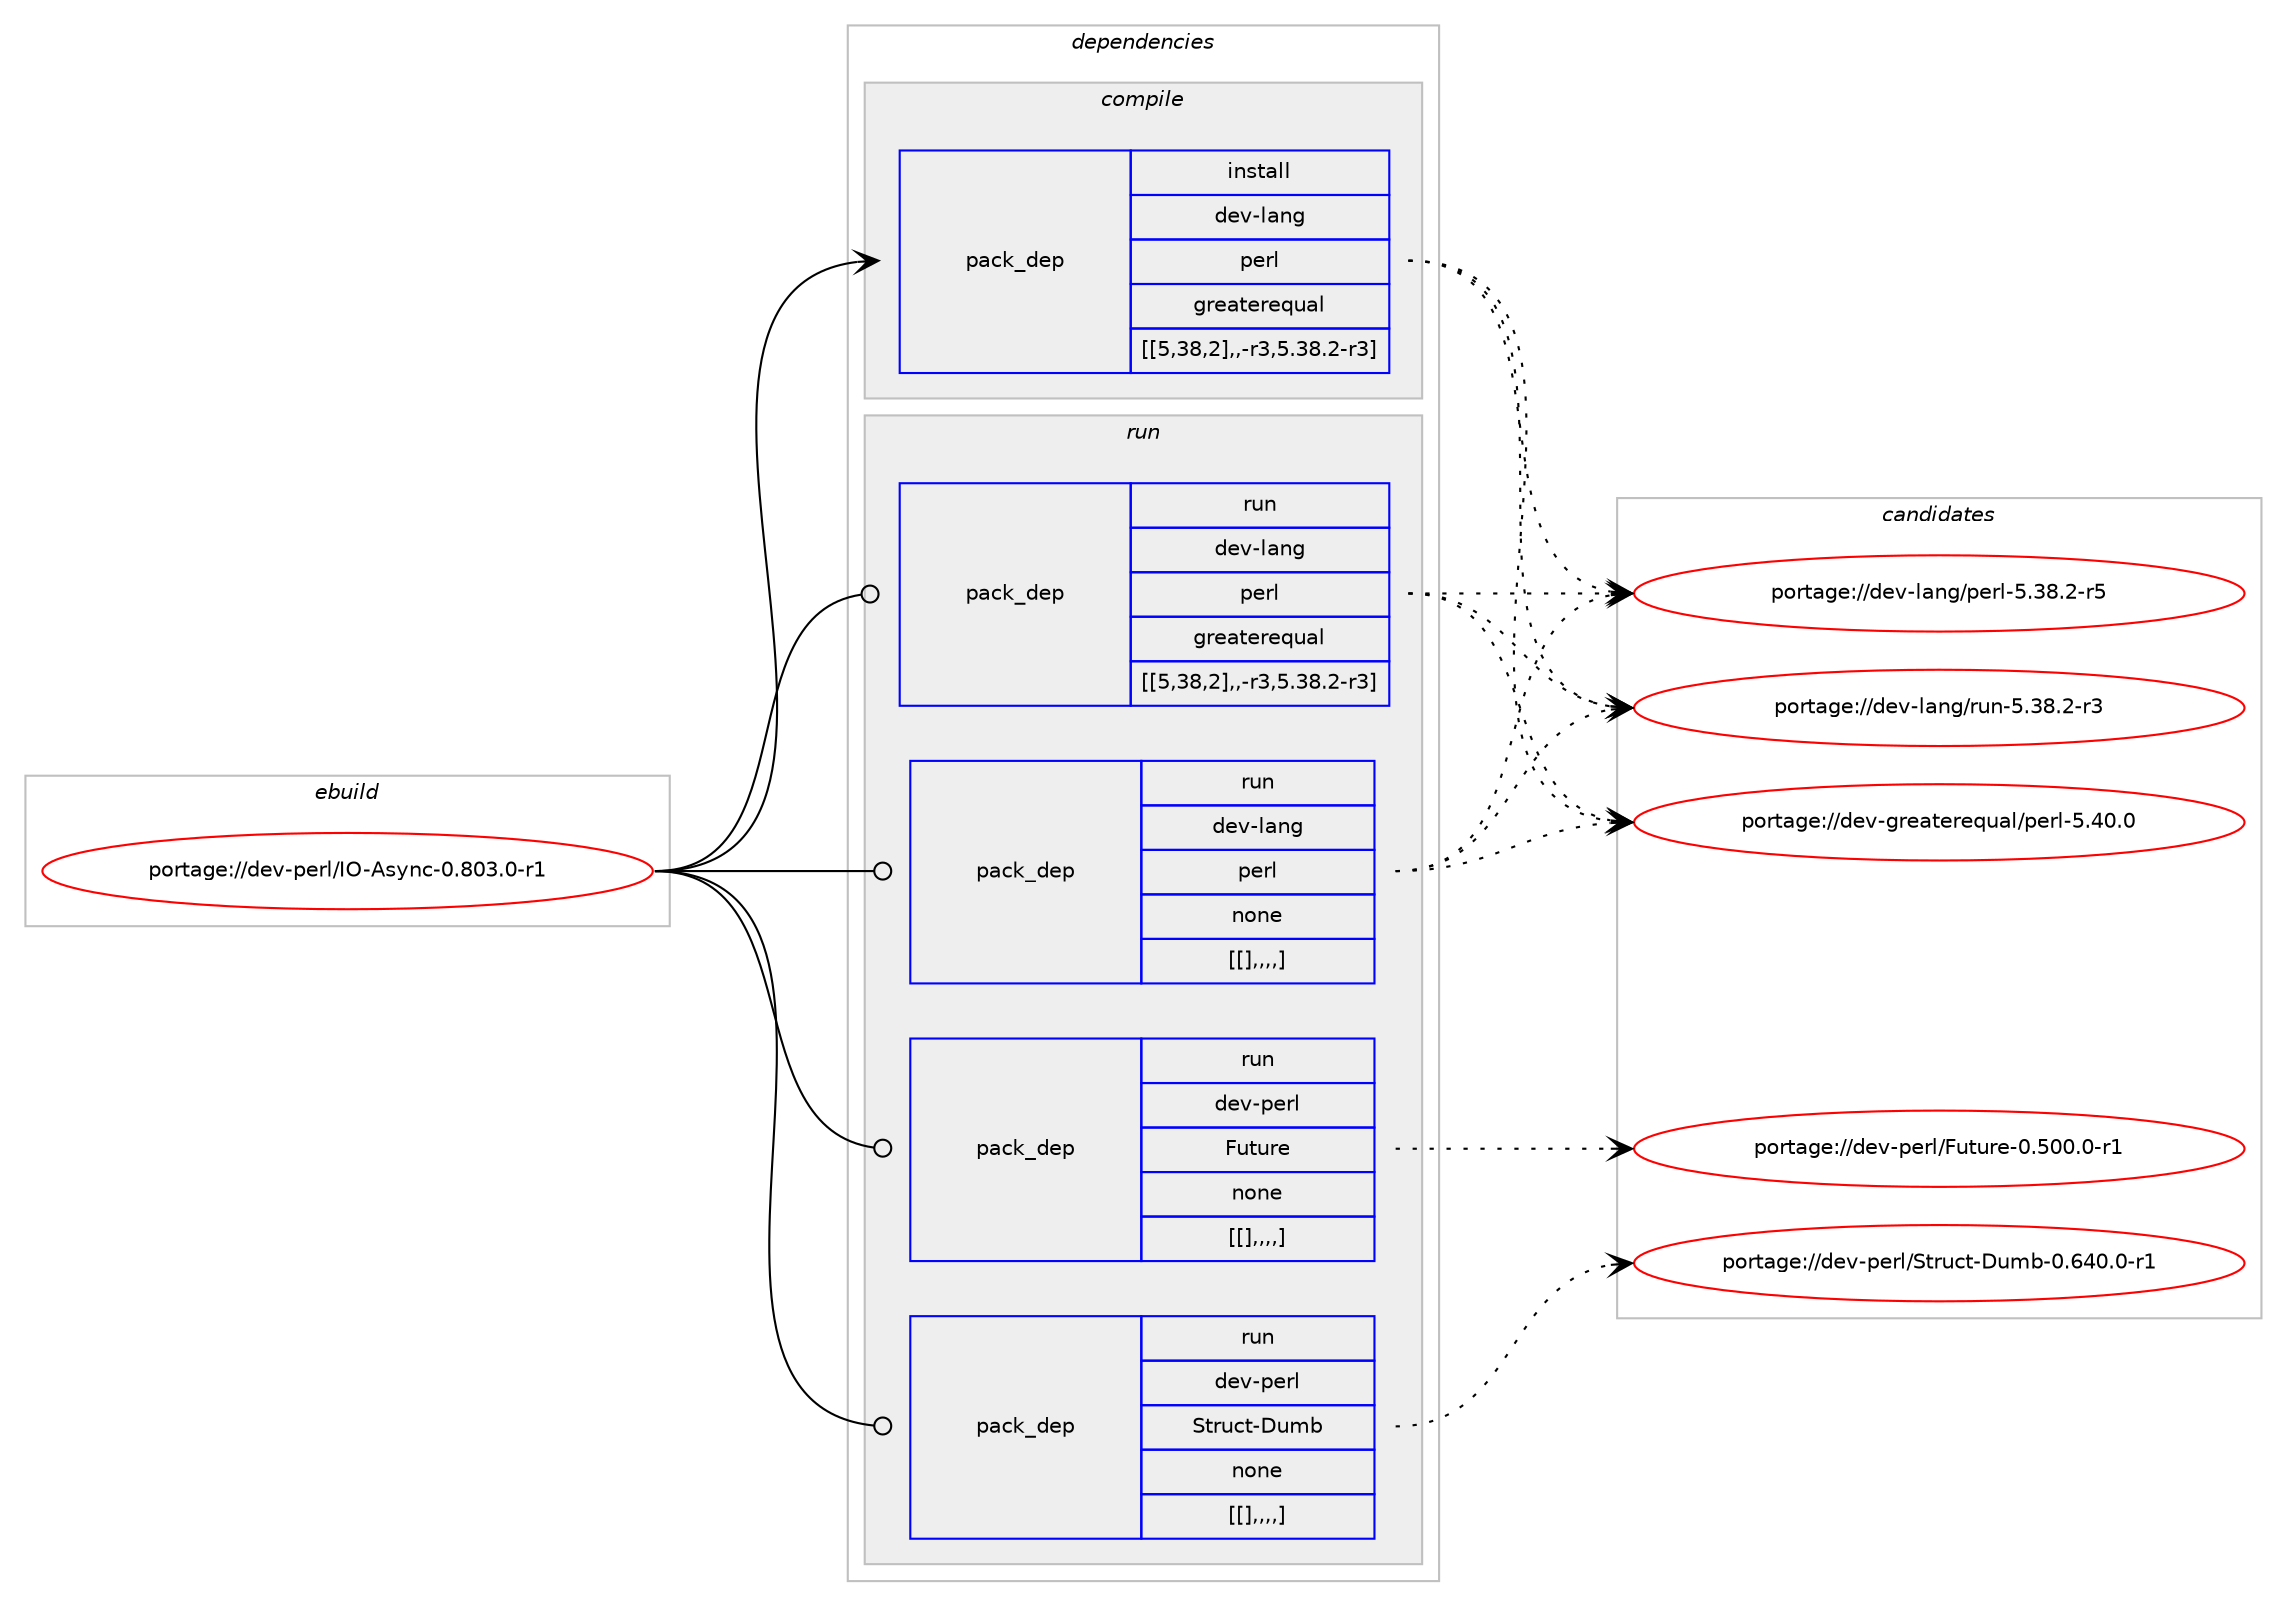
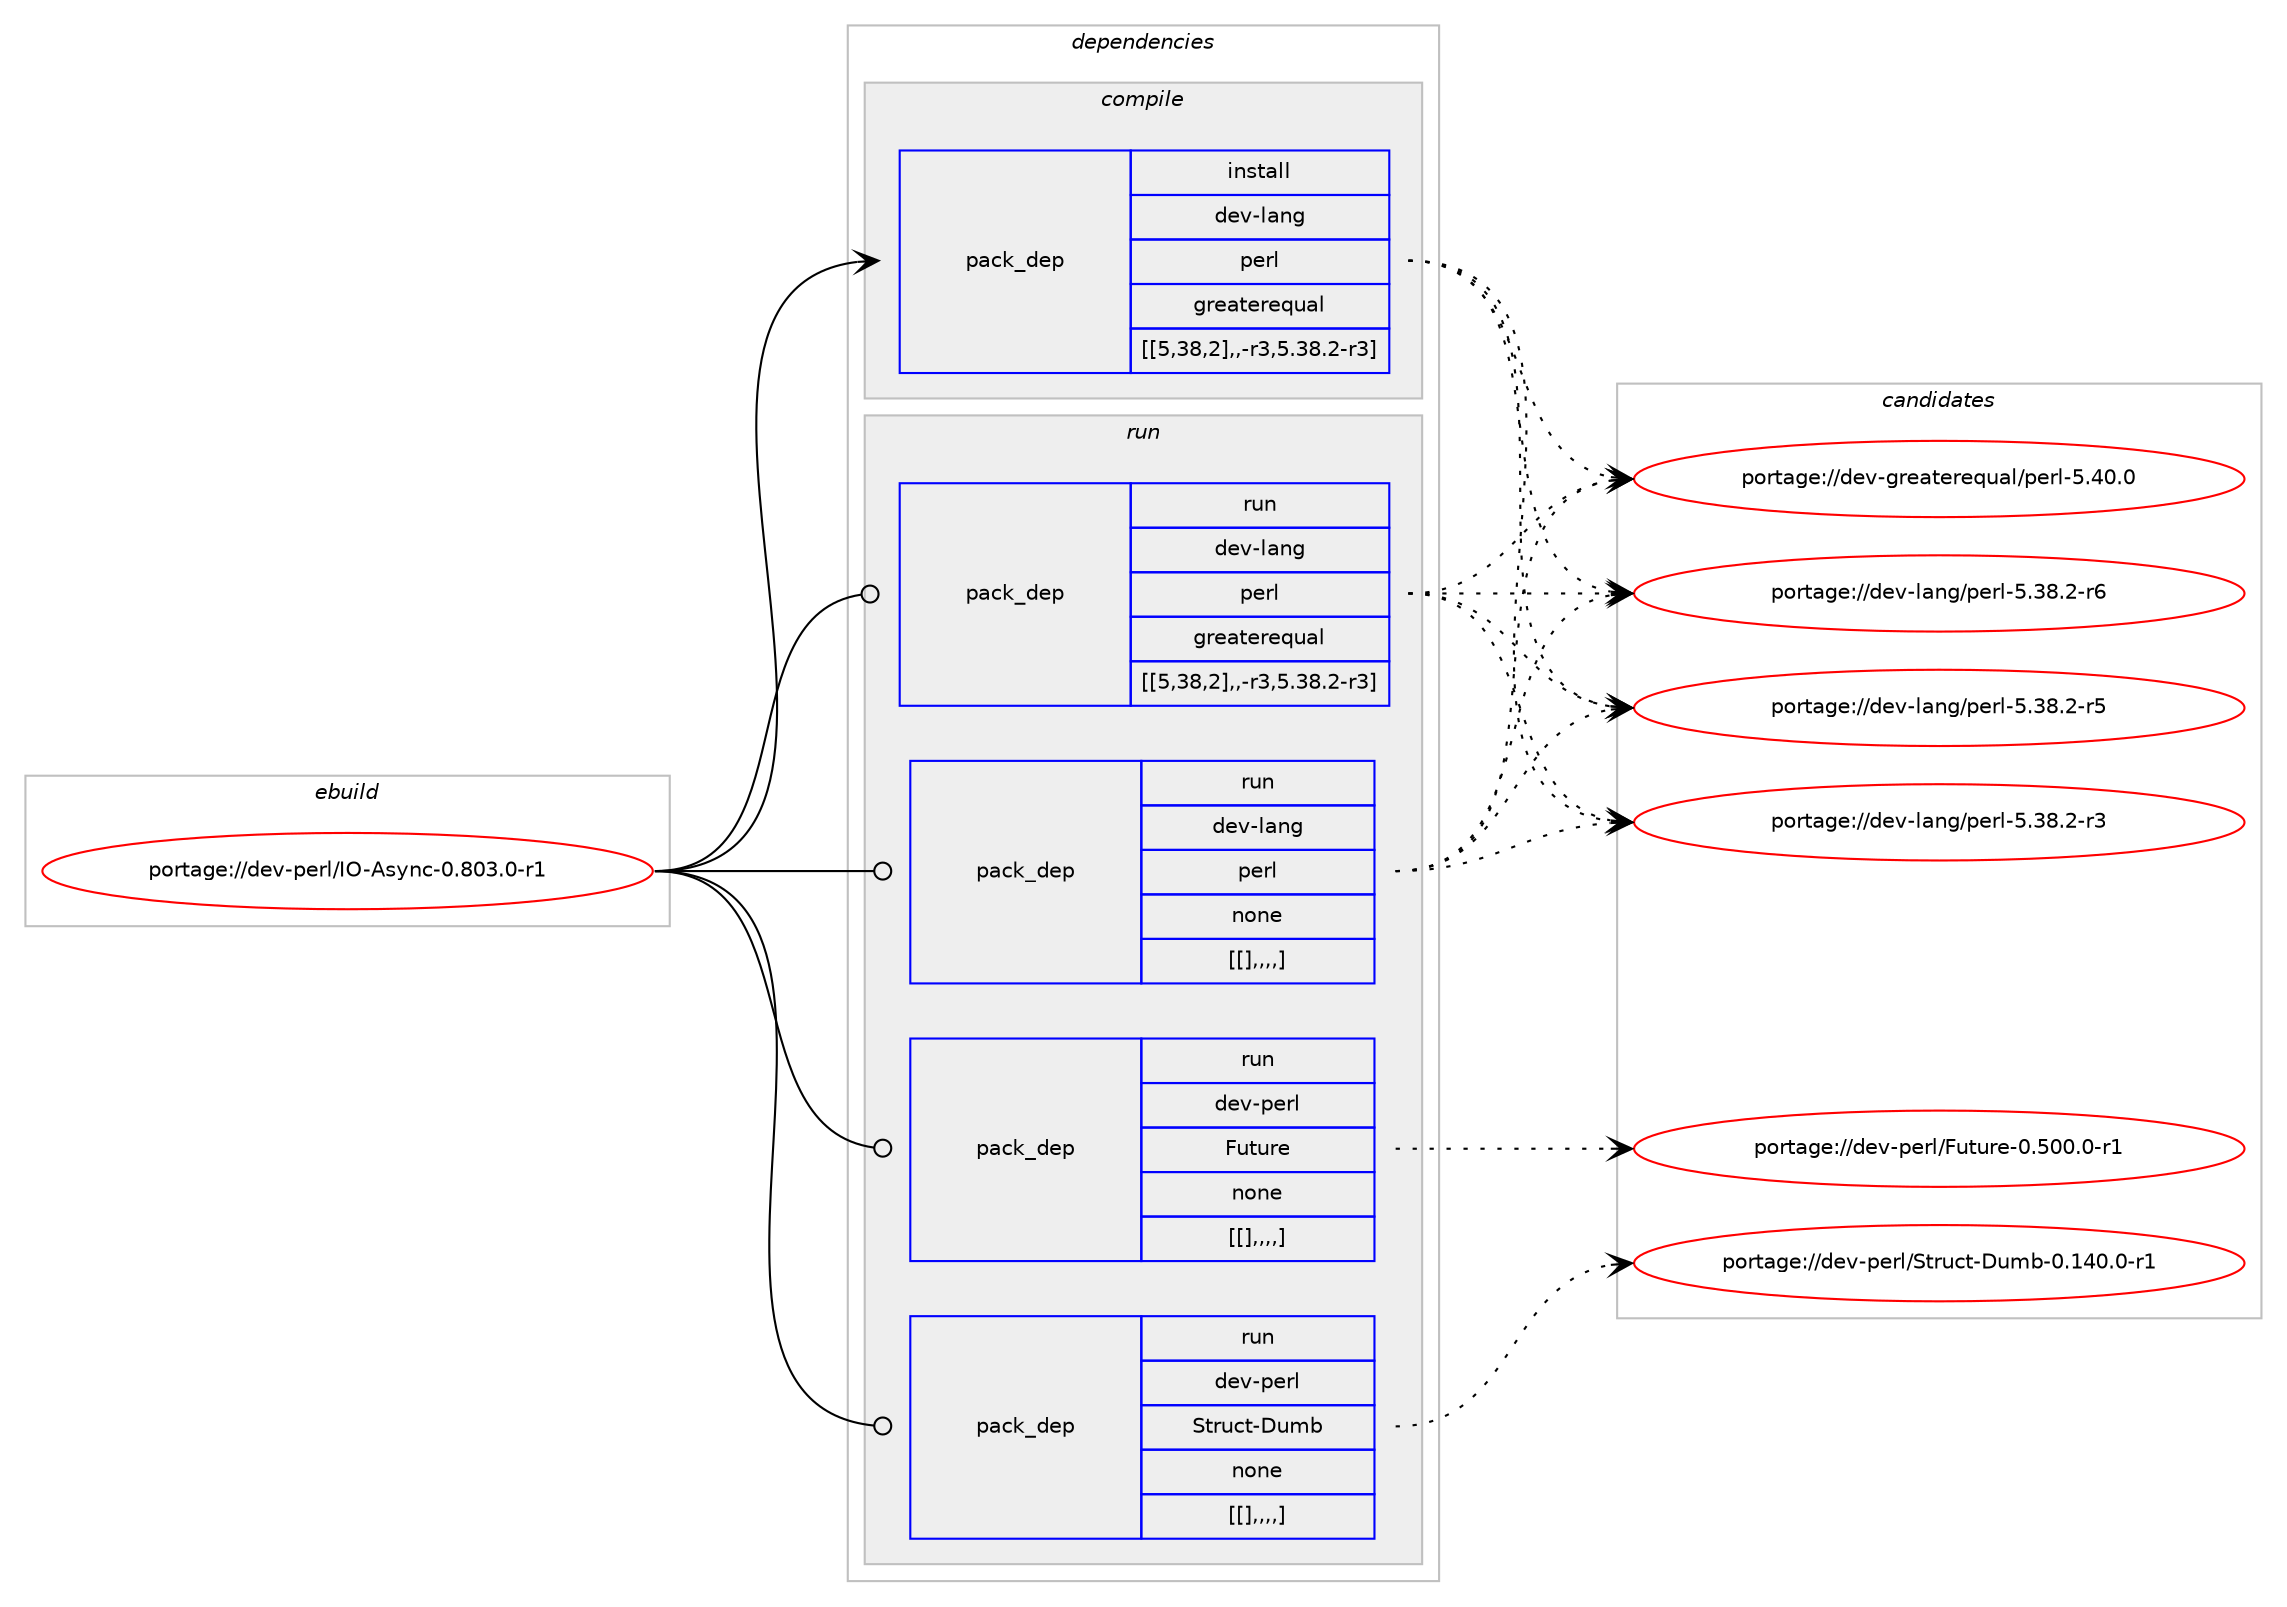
node "portage://dev-lang/perl-5.38.2-r6": added
node "portage://dev-lang/run-5.38.2-r3": label "portage://dev-lang/run-5.38.2-r3" -> "portage://dev-lang/perl-5.38.2-r3"
node "portage://dev-perl/Struct-Dumb-0.640.0-r1": label "portage://dev-perl/Struct-Dumb-0.640.0-r1" -> "portage://dev-perl/Struct-Dumb-0.140.0-r1"
